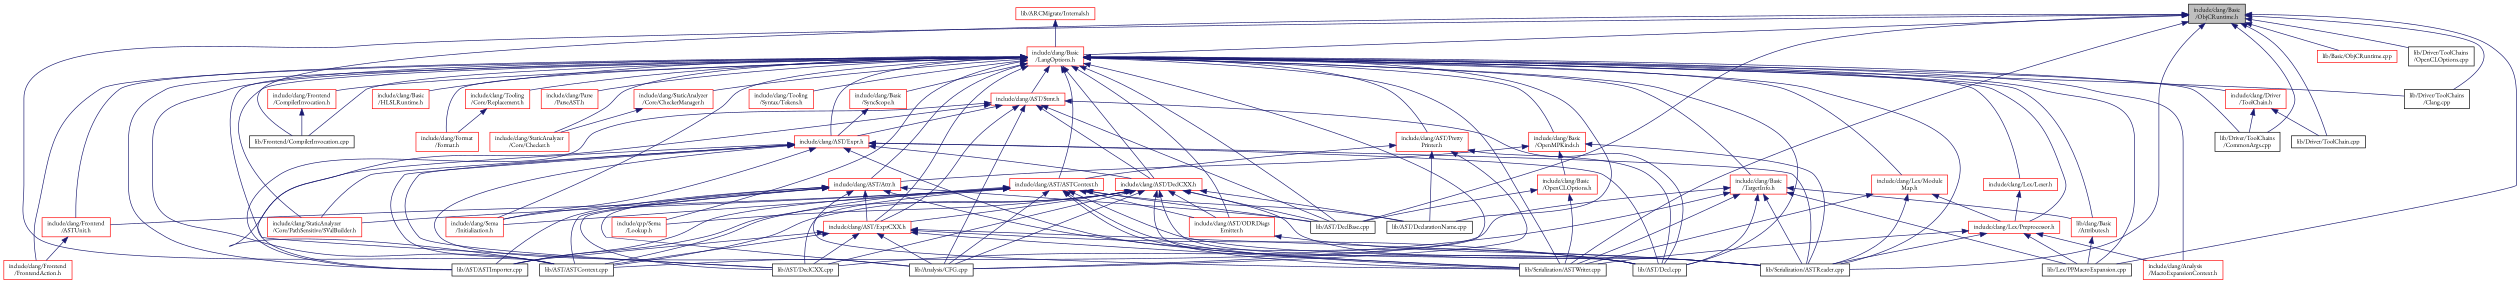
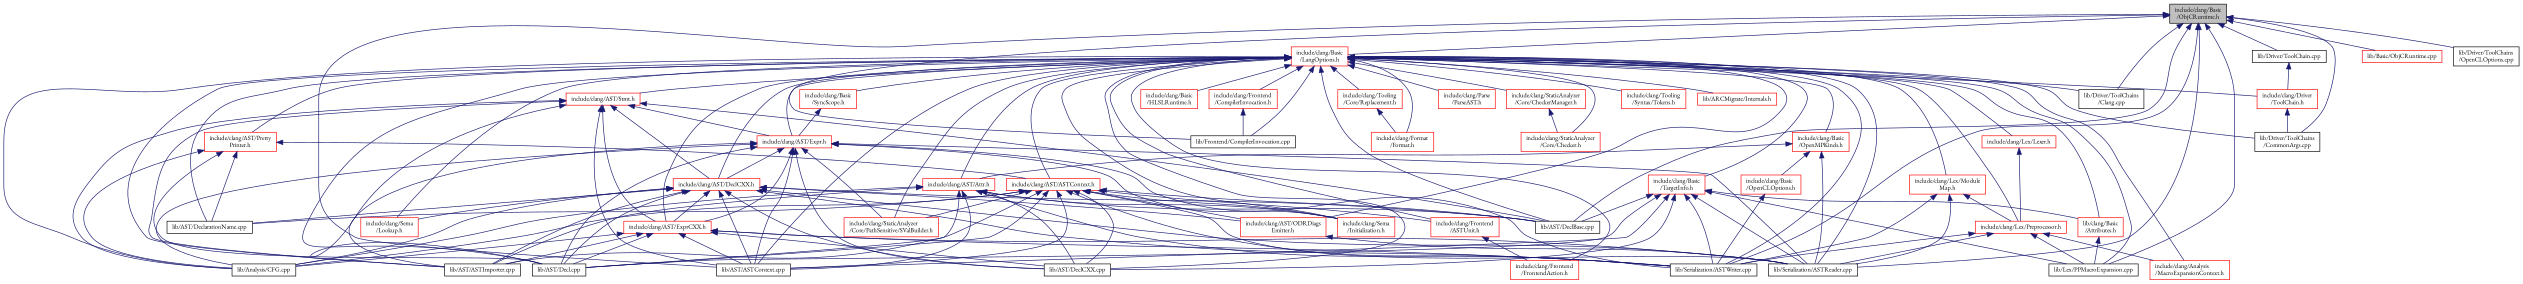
edge "include/clang/Basic /LangOptions.h" -> "lib/ARCMigrate/Internals.h": reversed
edge "lib/Driver/ToolChain.cpp" -> "include/clang/Driver /ToolChain.h": reversed
edge "lib/AST/DeclBase.cpp" -> "include/clang/Basic /OpenCLOptions.h": now "lib/AST/DeclBase.cpp" -> "include/clang/Basic /TargetInfo.h"
edge "include/clang/AST/ExprCXX.h" -> "include/clang/AST/Attr.h": now "include/clang/AST/ExprCXX.h" -> "include/clang/AST/Expr.h"
node "include/cpp/Sema /Lookup.h": label "include/cpp/Sema /Lookup.h" -> "include/clang/Sema /Lookup.h"
